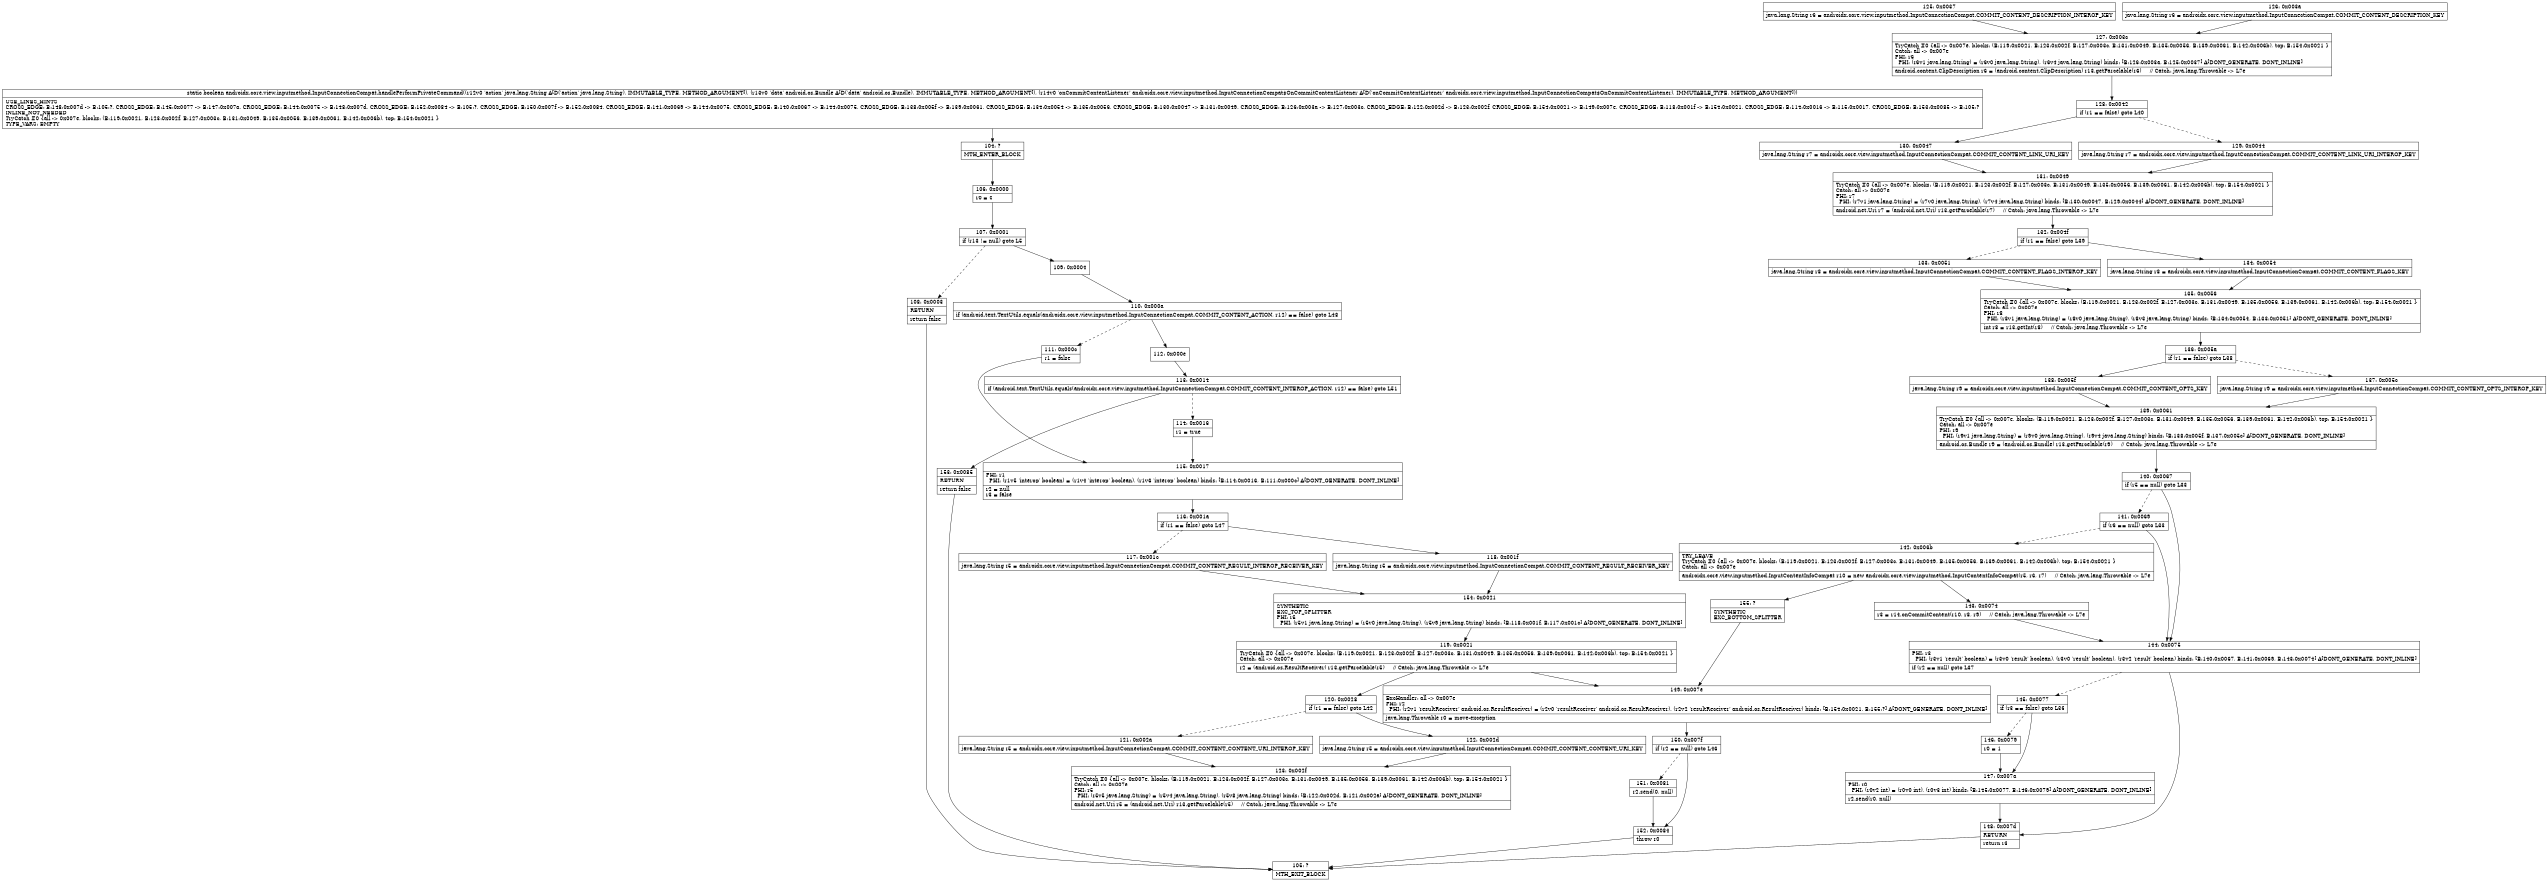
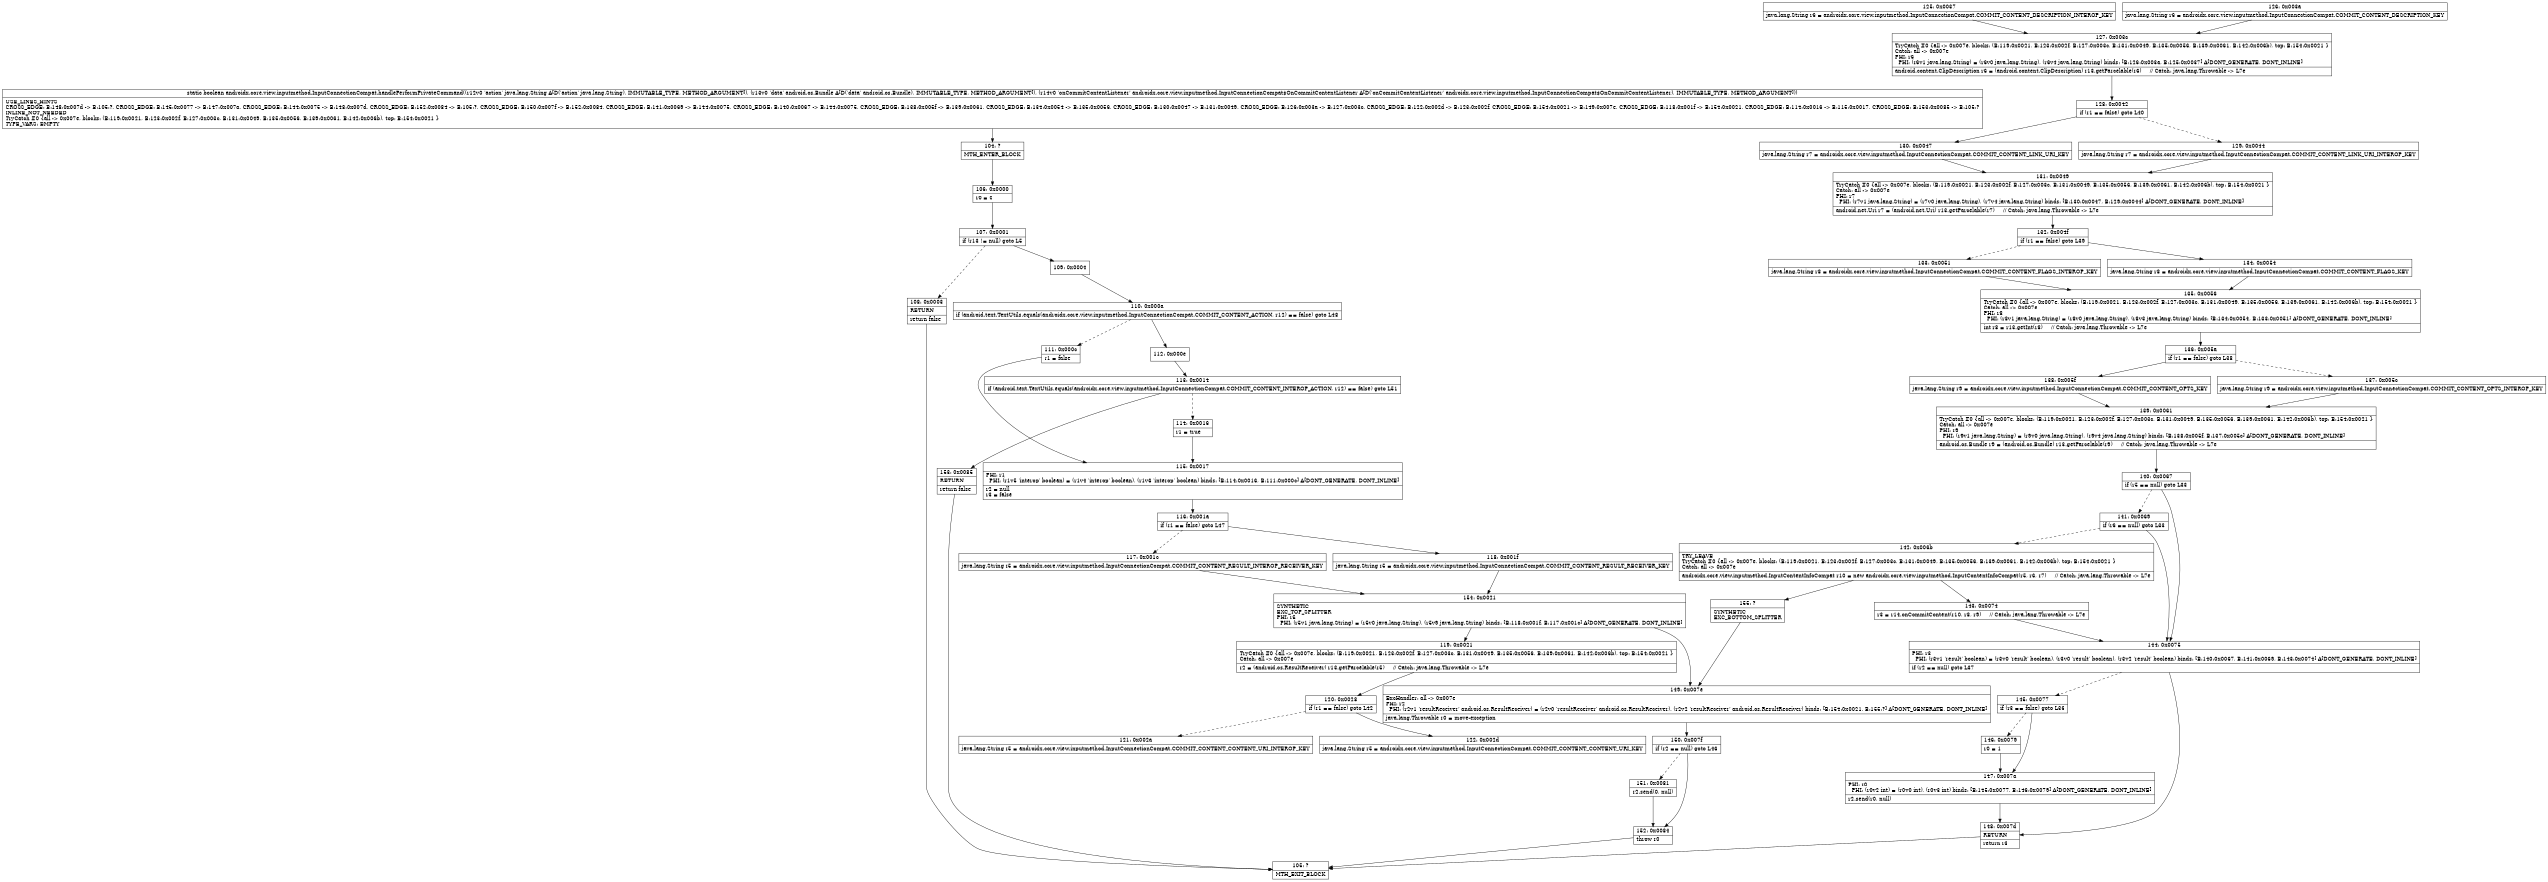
edge "119: 0x0021" -> "149: 0x007e": now "154: 0x0021" -> "149: 0x007e"
node "123: 0x002f": removed
